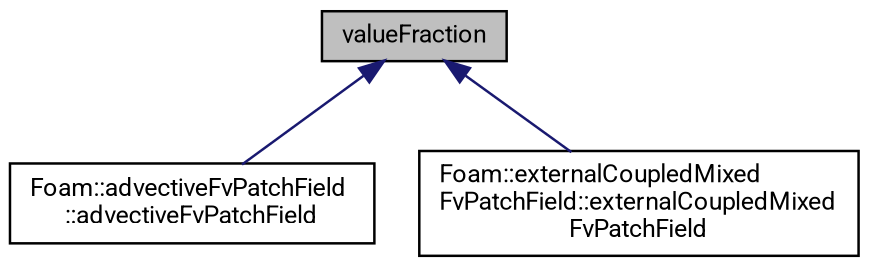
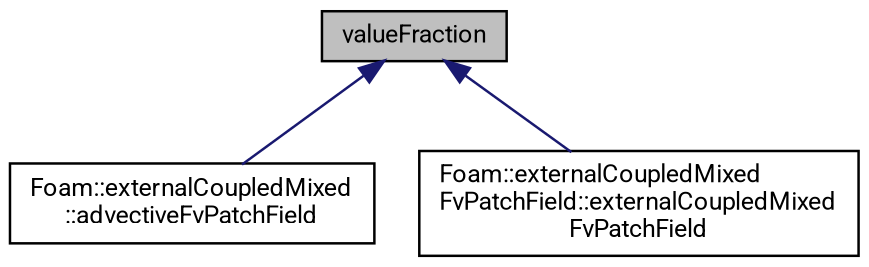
node "Foam::advectiveFvPatchField ::advectiveFvPatchField": label "Foam::advectiveFvPatchField ::advectiveFvPatchField" -> "Foam::externalCoupledMixed ::advectiveFvPatchField"
